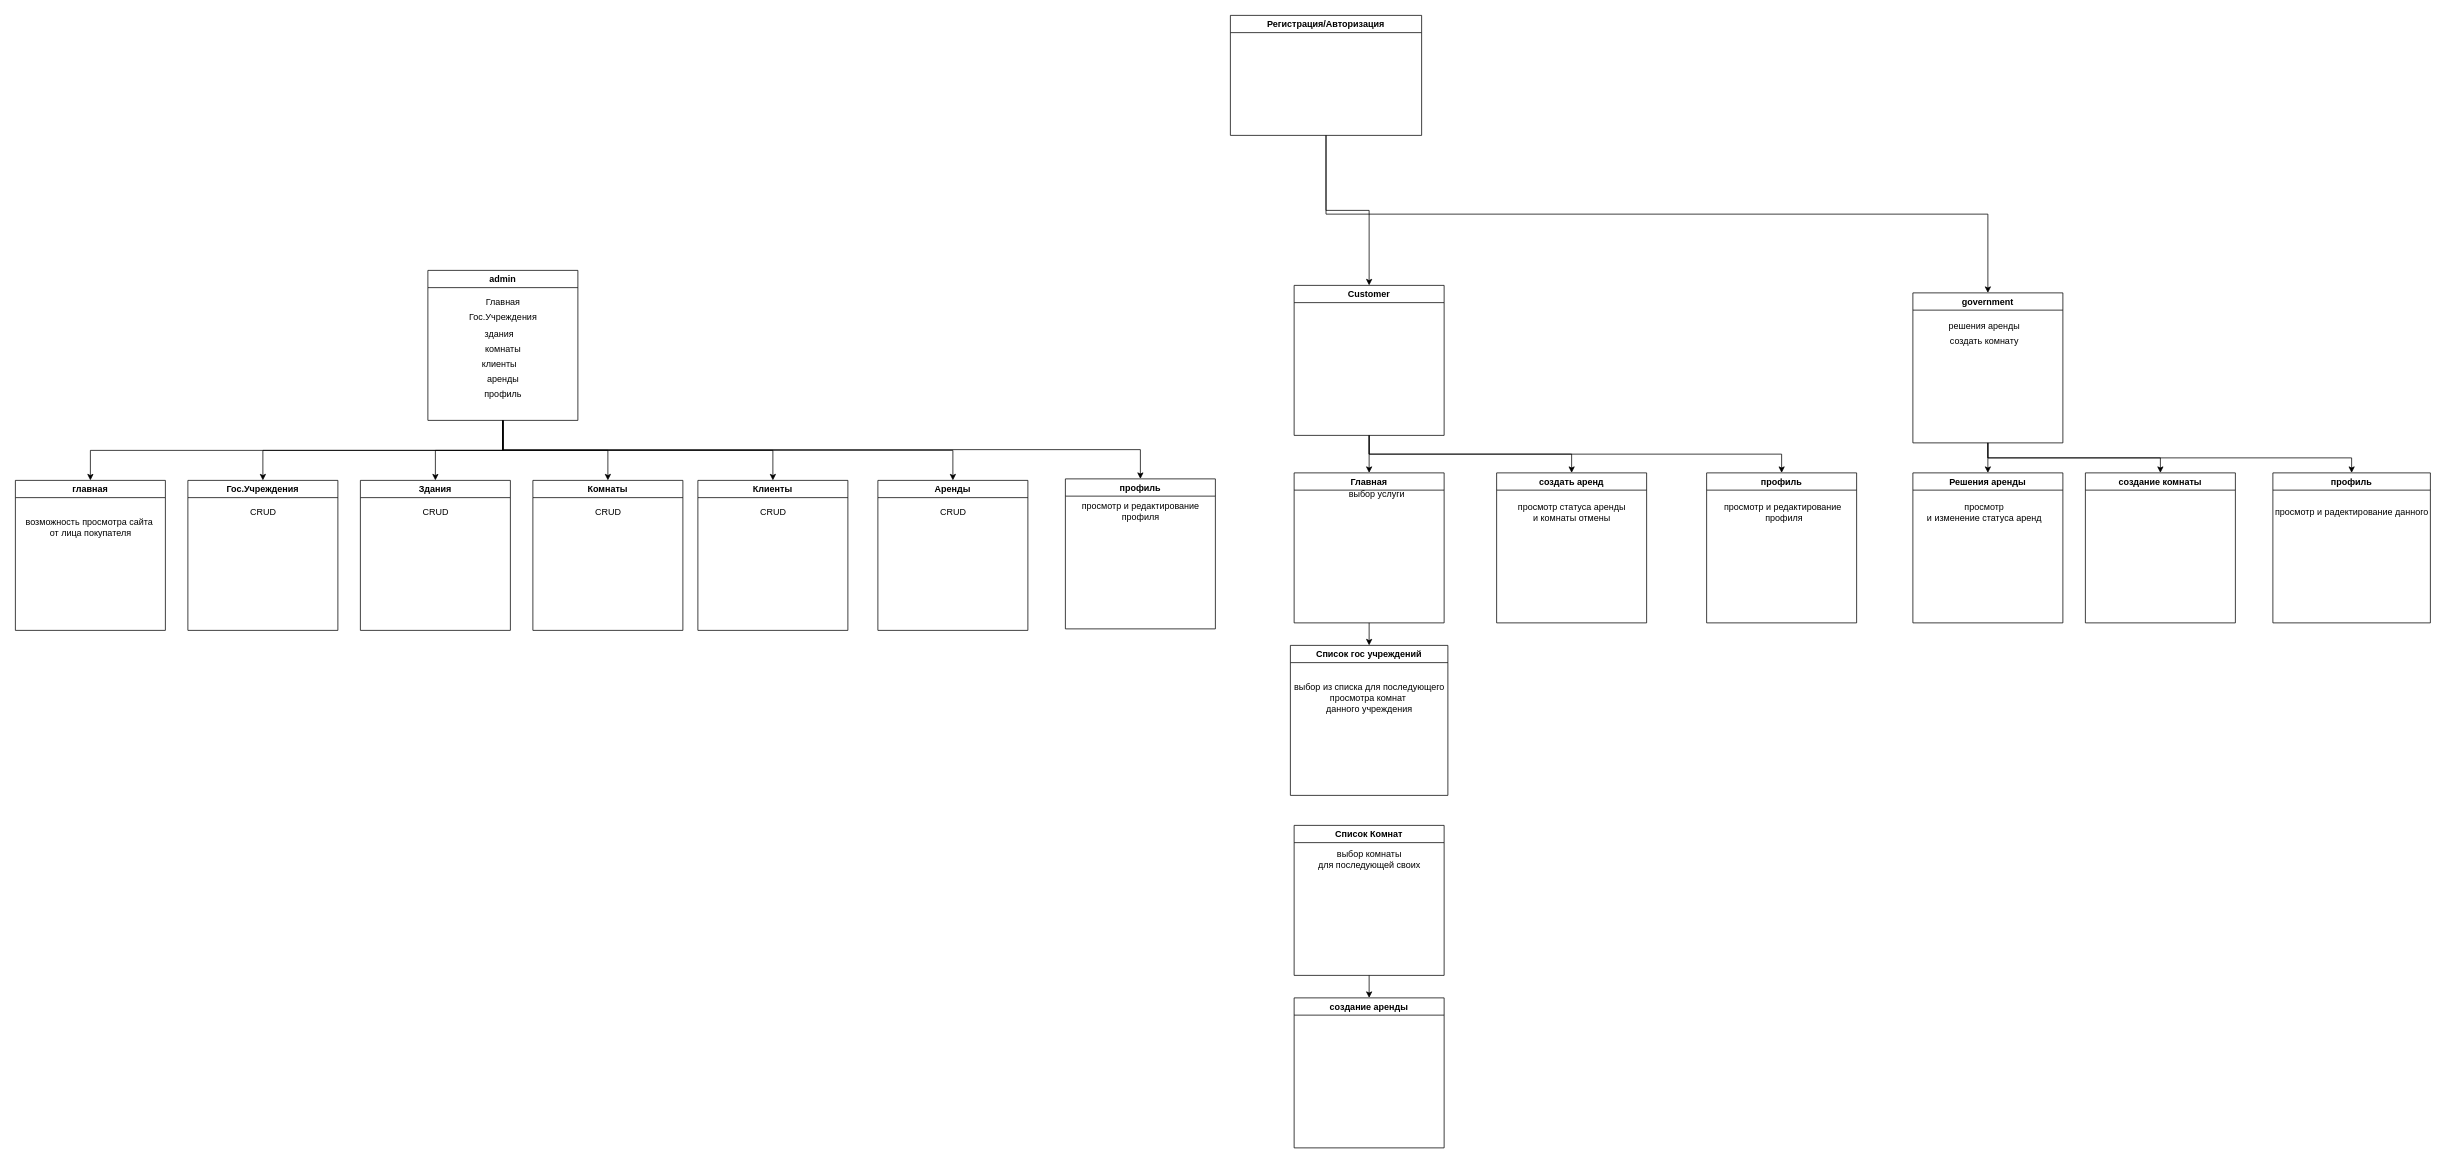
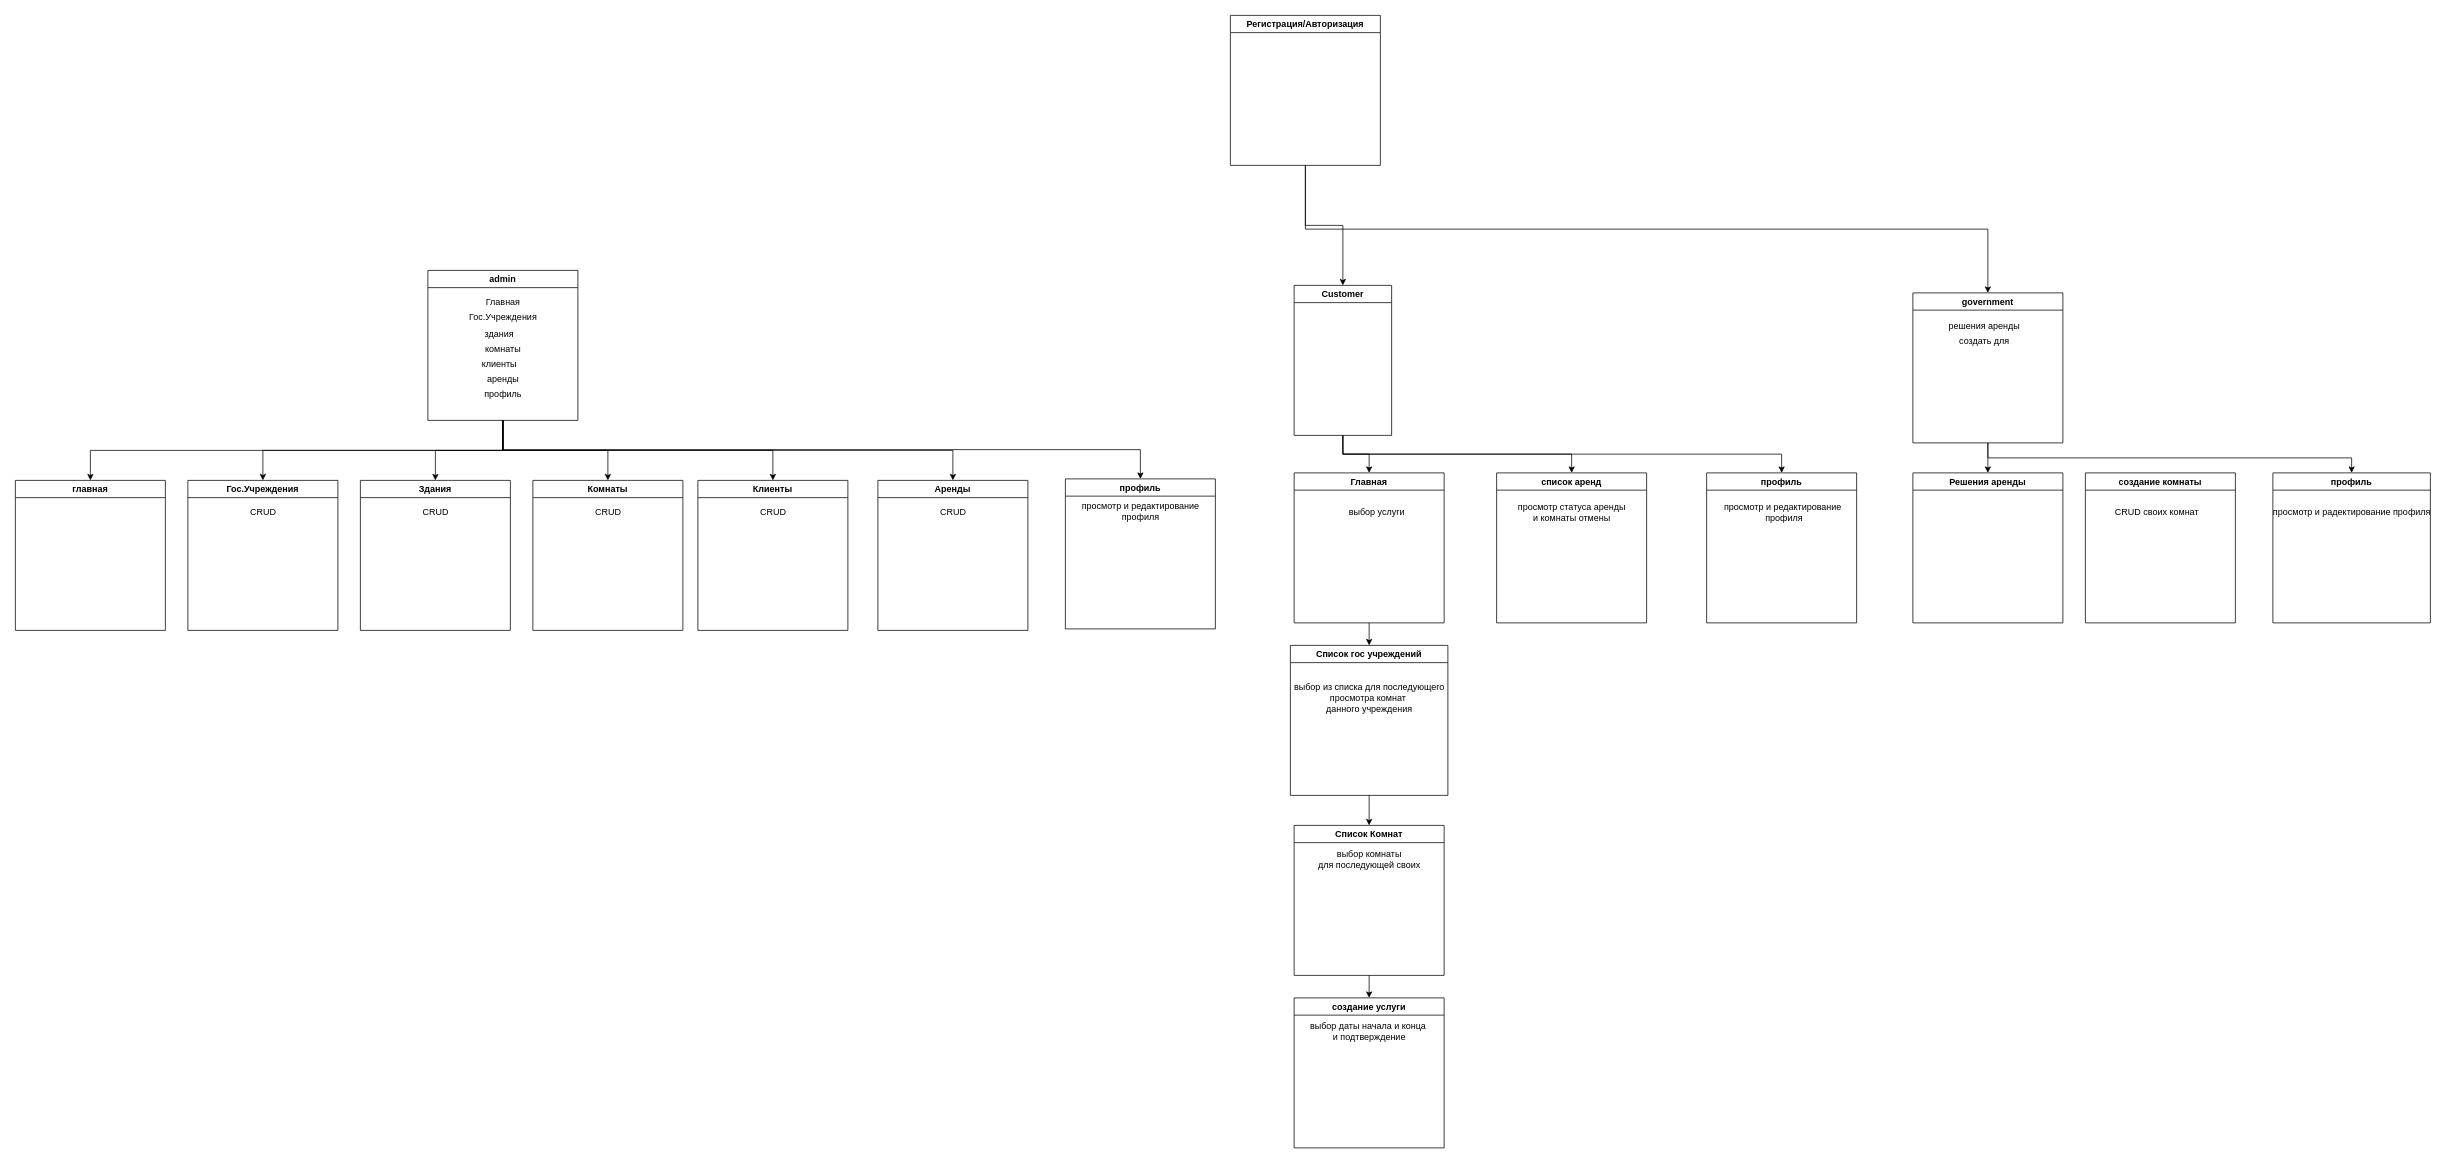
node "Регистрация/Авторизация": size 191x120 -> 150x150
node "создать комнату": label "создать комнату" -> "создать для"
node "Сustomer": size 150x150 -> 98x150
edge "government" -> "создание комнаты": removed
node "создать аренд": label "создать аренд" -> "список аренд"
node "выбор услуги": moved (1377, 494) -> (1377, 513)
node "просмотр и изменение статуса аренд": removed
node "CRUD своих комнат": added
node "просмотр и радектирование данного": label "просмотр и радектирование данного" -> "просмотр и радектирование профиля"
node "возможность просмотра сайта от лица покупателя": removed
edge "Список гос учреждений" -> "Список Комнат": added
node "создание аренды": label "создание аренды" -> "создание услуги"
node "выбор даты начала и конца и подтверждение": added
